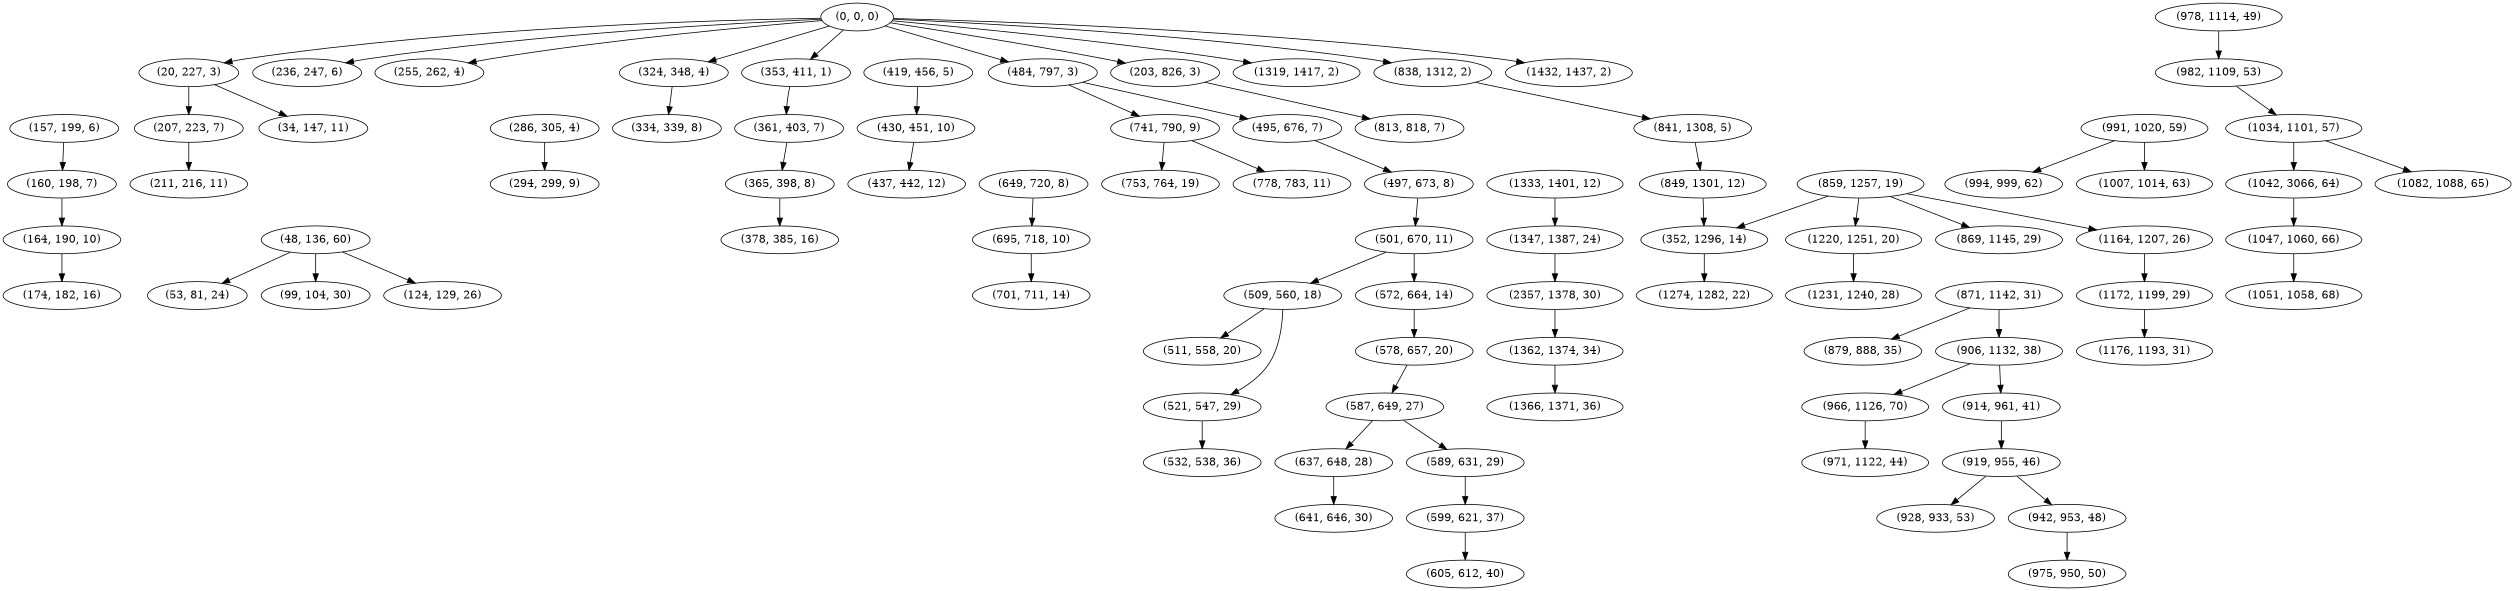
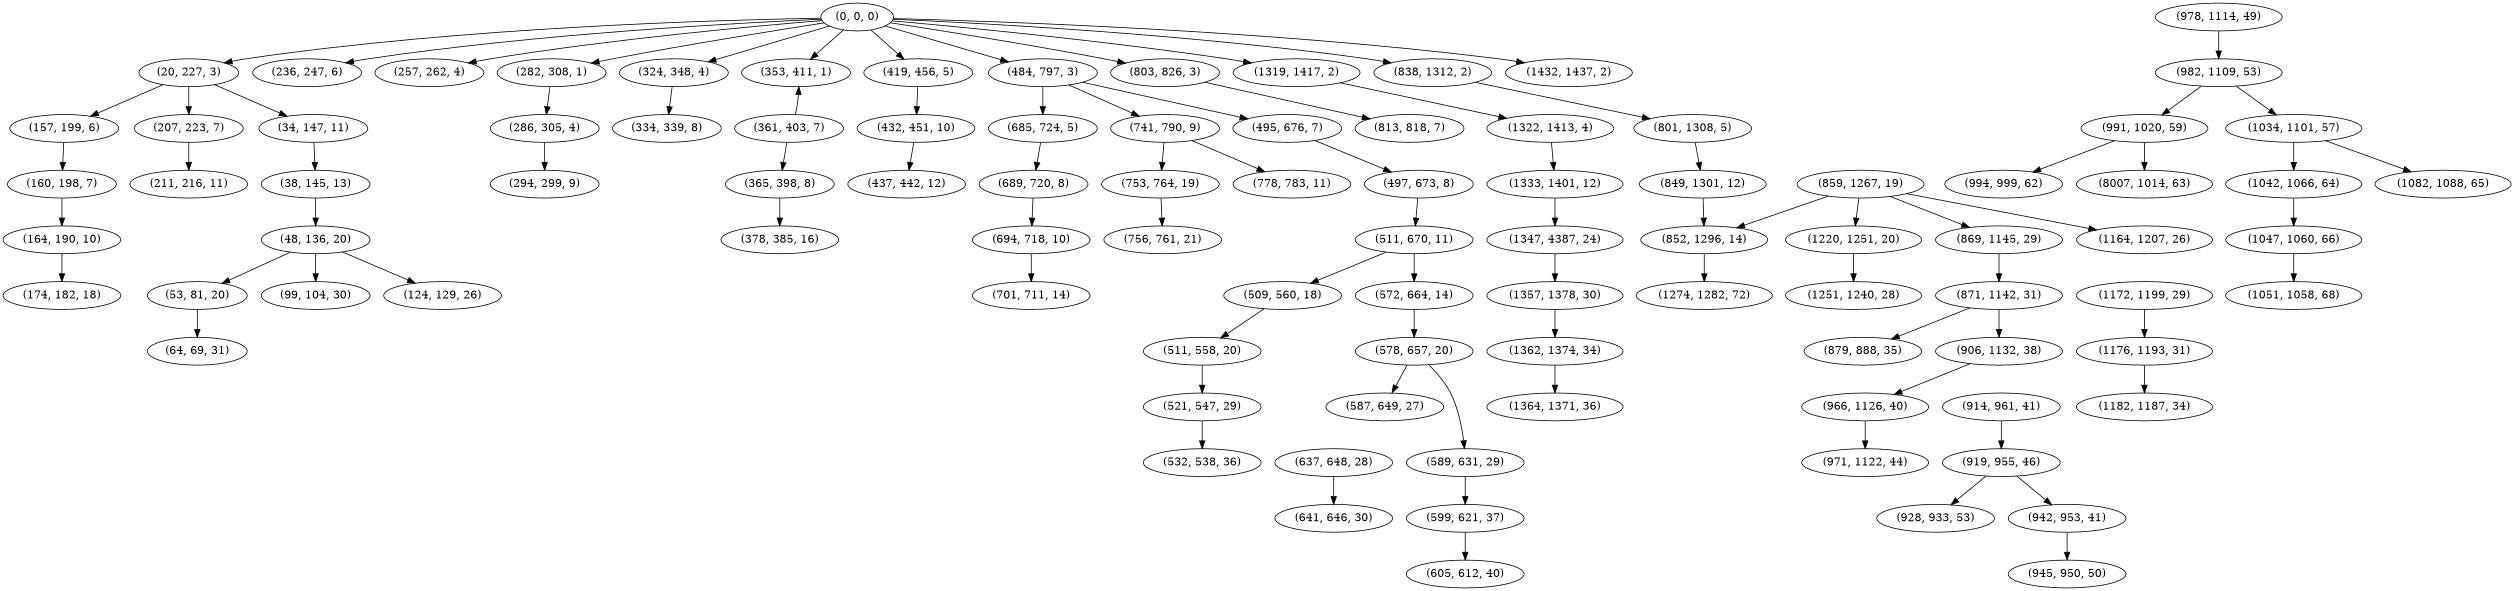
edge "(0, 0, 0)" -> "(419, 456, 5)": added
node "(255, 262, 4)": label "(255, 262, 4)" -> "(257, 262, 4)"
node "(282, 308, 1)": added
node "(203, 826, 3)": label "(203, 826, 3)" -> "(803, 826, 3)"
edge "(353, 411, 1)" -> "(361, 403, 7)": reversed
edge "(982, 1109, 53)" -> "(991, 1020, 59)": added
edge "(20, 227, 3)" -> "(157, 199, 6)": added
node "(430, 451, 10)": label "(430, 451, 10)" -> "(432, 451, 10)"
node "(685, 724, 5)": added
node "(1322, 1413, 4)": added
node "(841, 1308, 5)": label "(841, 1308, 5)" -> "(801, 1308, 5)"
node "(38, 145, 13)": added
node "(649, 720, 8)": label "(649, 720, 8)" -> "(689, 720, 8)"
node "(859, 1257, 19)": label "(859, 1257, 19)" -> "(859, 1267, 19)"
node "(1007, 1014, 63)": label "(1007, 1014, 63)" -> "(8007, 1014, 63)"
node "(1042, 3066, 64)": label "(1042, 3066, 64)" -> "(1042, 1066, 64)"
node "(48, 136, 60)": label "(48, 136, 60)" -> "(48, 136, 20)"
node "(695, 718, 10)": label "(695, 718, 10)" -> "(694, 718, 10)"
node "(756, 761, 21)": added
node "(501, 670, 11)": label "(501, 670, 11)" -> "(511, 670, 11)"
node "(1347, 1387, 24)": label "(1347, 1387, 24)" -> "(1347, 4387, 24)"
node "(352, 1296, 14)": label "(352, 1296, 14)" -> "(852, 1296, 14)"
edge "(869, 1145, 29)" -> "(871, 1142, 31)": added
edge "(1164, 1207, 26)" -> "(1172, 1199, 29)": removed
node "(174, 182, 16)": label "(174, 182, 16)" -> "(174, 182, 18)"
node "(53, 81, 24)": label "(53, 81, 24)" -> "(53, 81, 20)"
node "(2357, 1378, 30)": label "(2357, 1378, 30)" -> "(1357, 1378, 30)"
node "(1274, 1282, 22)": label "(1274, 1282, 22)" -> "(1274, 1282, 72)"
node "(1231, 1240, 28)": label "(1231, 1240, 28)" -> "(1251, 1240, 28)"
node "(64, 69, 31)": added
edge "(509, 560, 18)" -> "(521, 547, 29)": now "(511, 558, 20)" -> "(521, 547, 29)"
edge "(906, 1132, 38)" -> "(914, 961, 41)": removed
node "(1366, 1371, 36)": label "(1366, 1371, 36)" -> "(1364, 1371, 36)"
node "(966, 1126, 70)": label "(966, 1126, 70)" -> "(966, 1126, 40)"
node "(1182, 1187, 34)": added
edge "(587, 649, 27)" -> "(637, 648, 28)": removed
edge "(587, 649, 27)" -> "(589, 631, 29)": now "(578, 657, 20)" -> "(589, 631, 29)"
node "(942, 953, 48)": label "(942, 953, 48)" -> "(942, 953, 41)"
node "(975, 950, 50)": label "(975, 950, 50)" -> "(945, 950, 50)"
